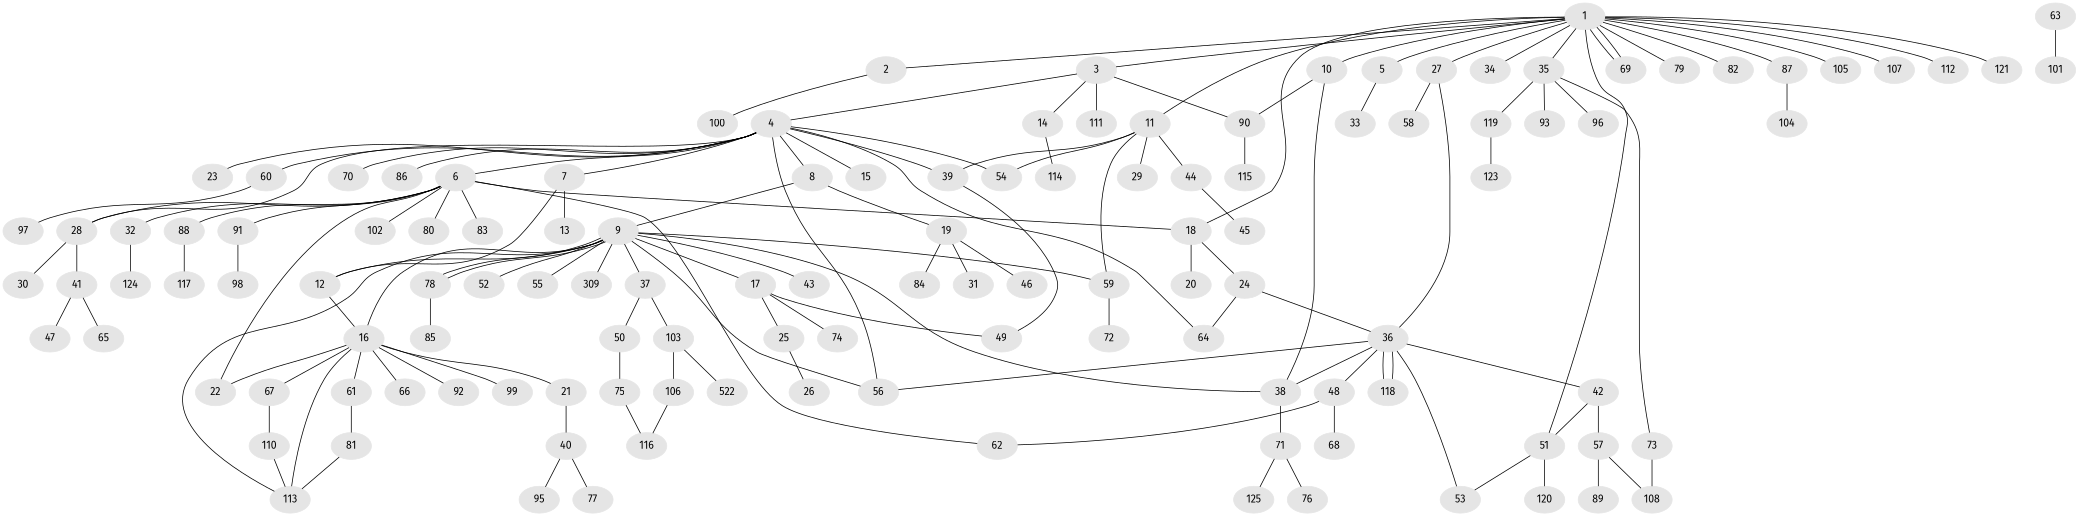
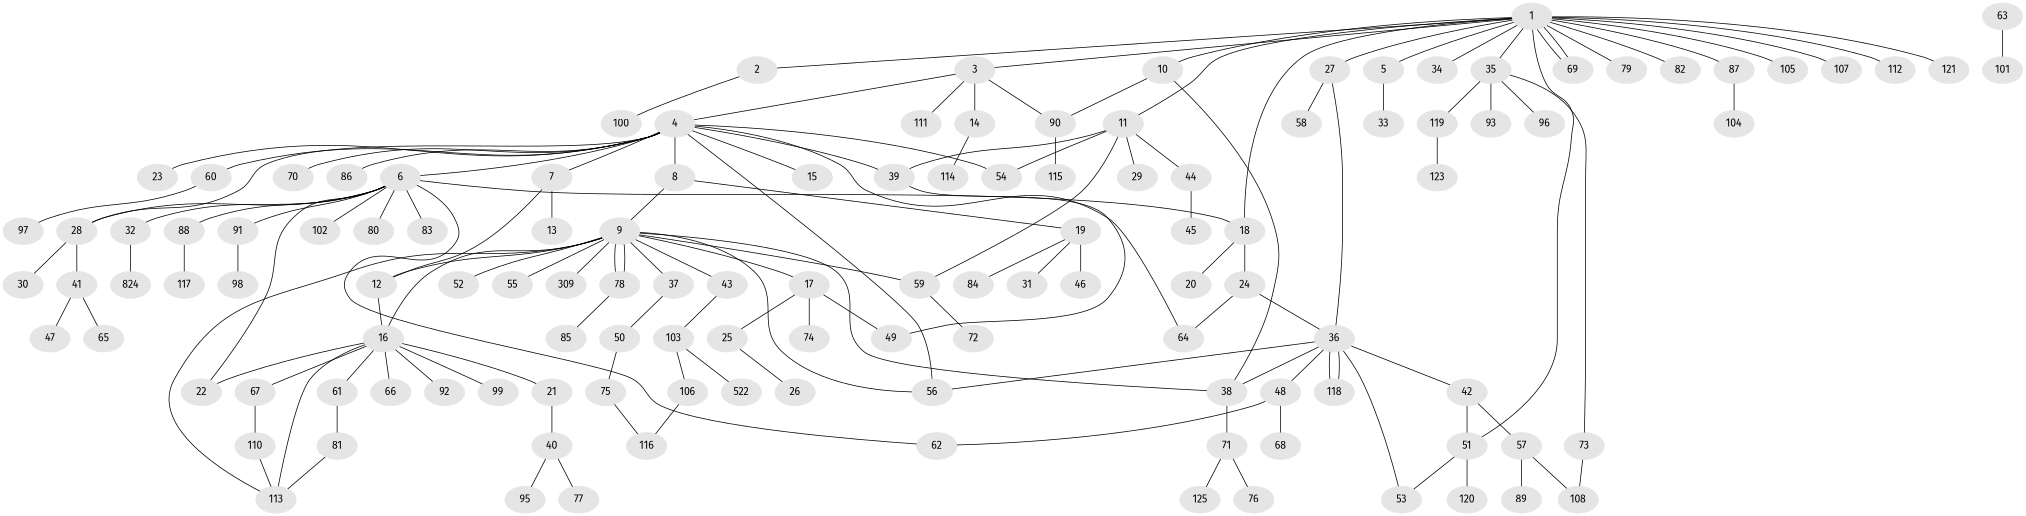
node "124": label "124" -> "824"
edge "37" -- "103": now "43" -- "103"
